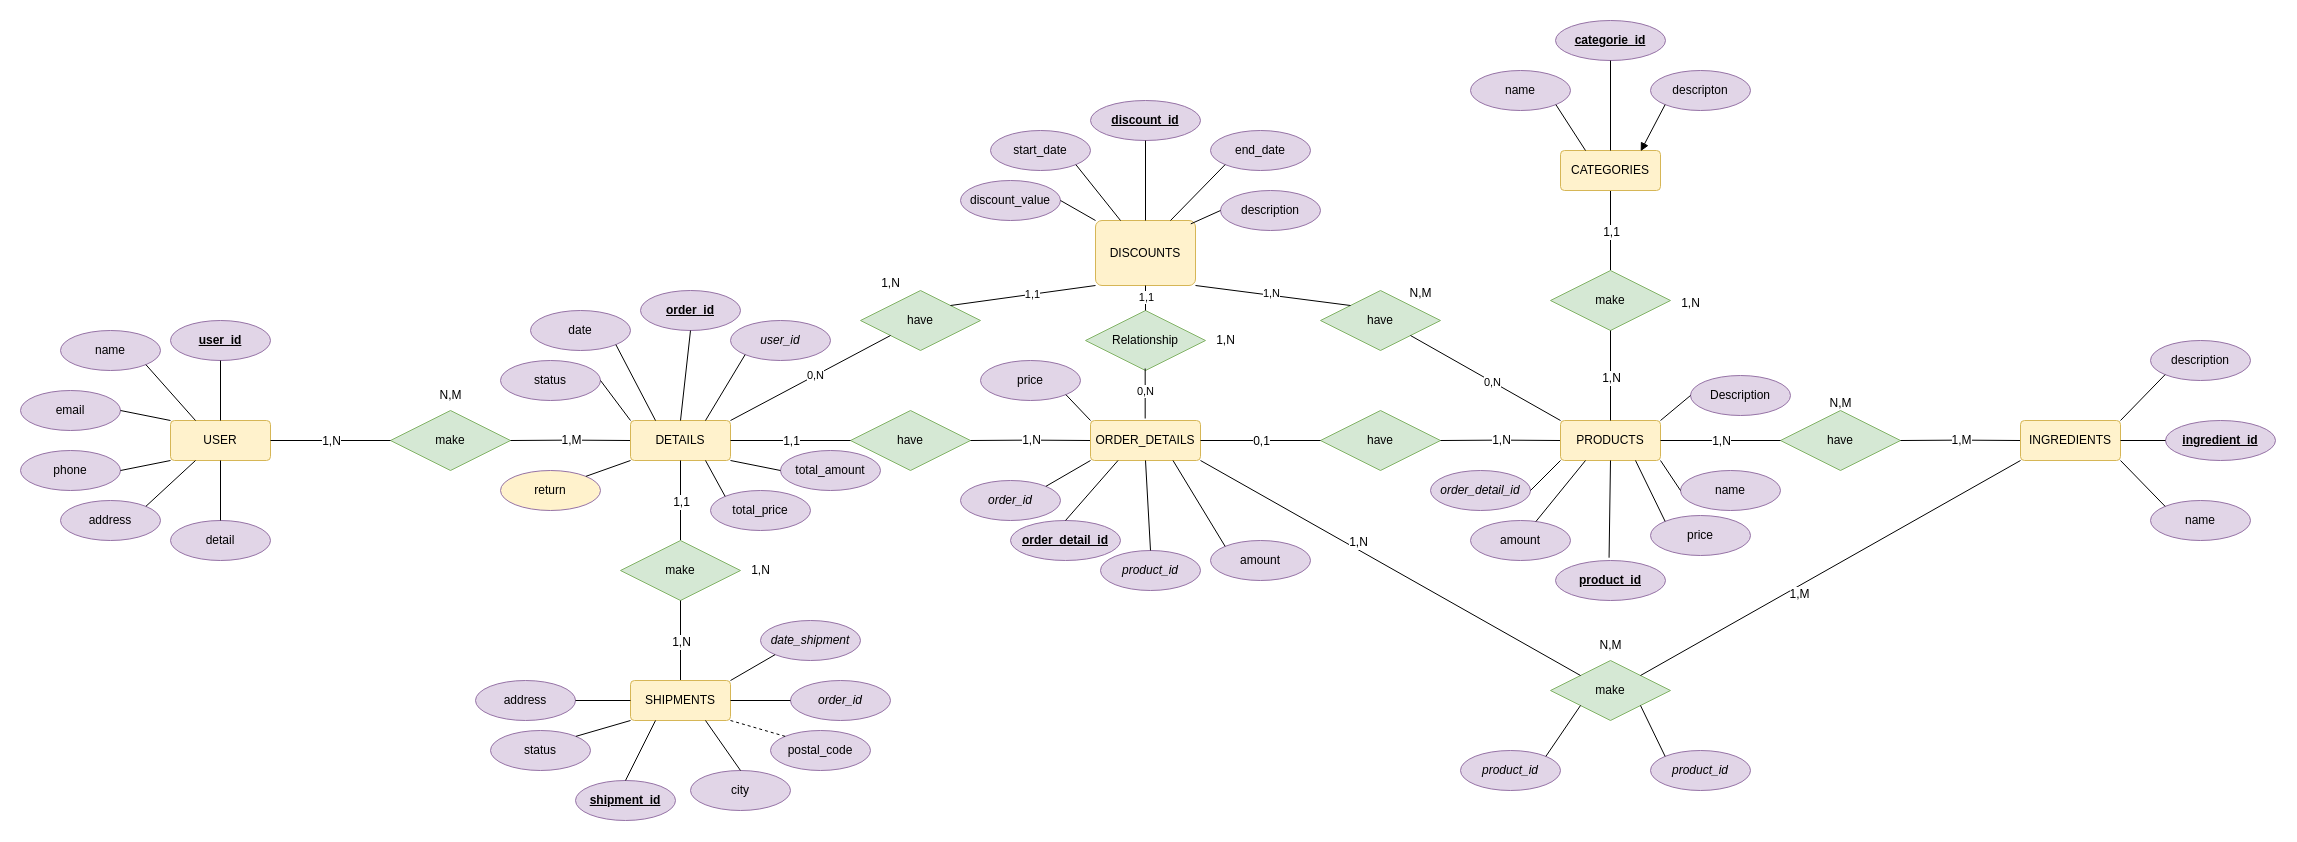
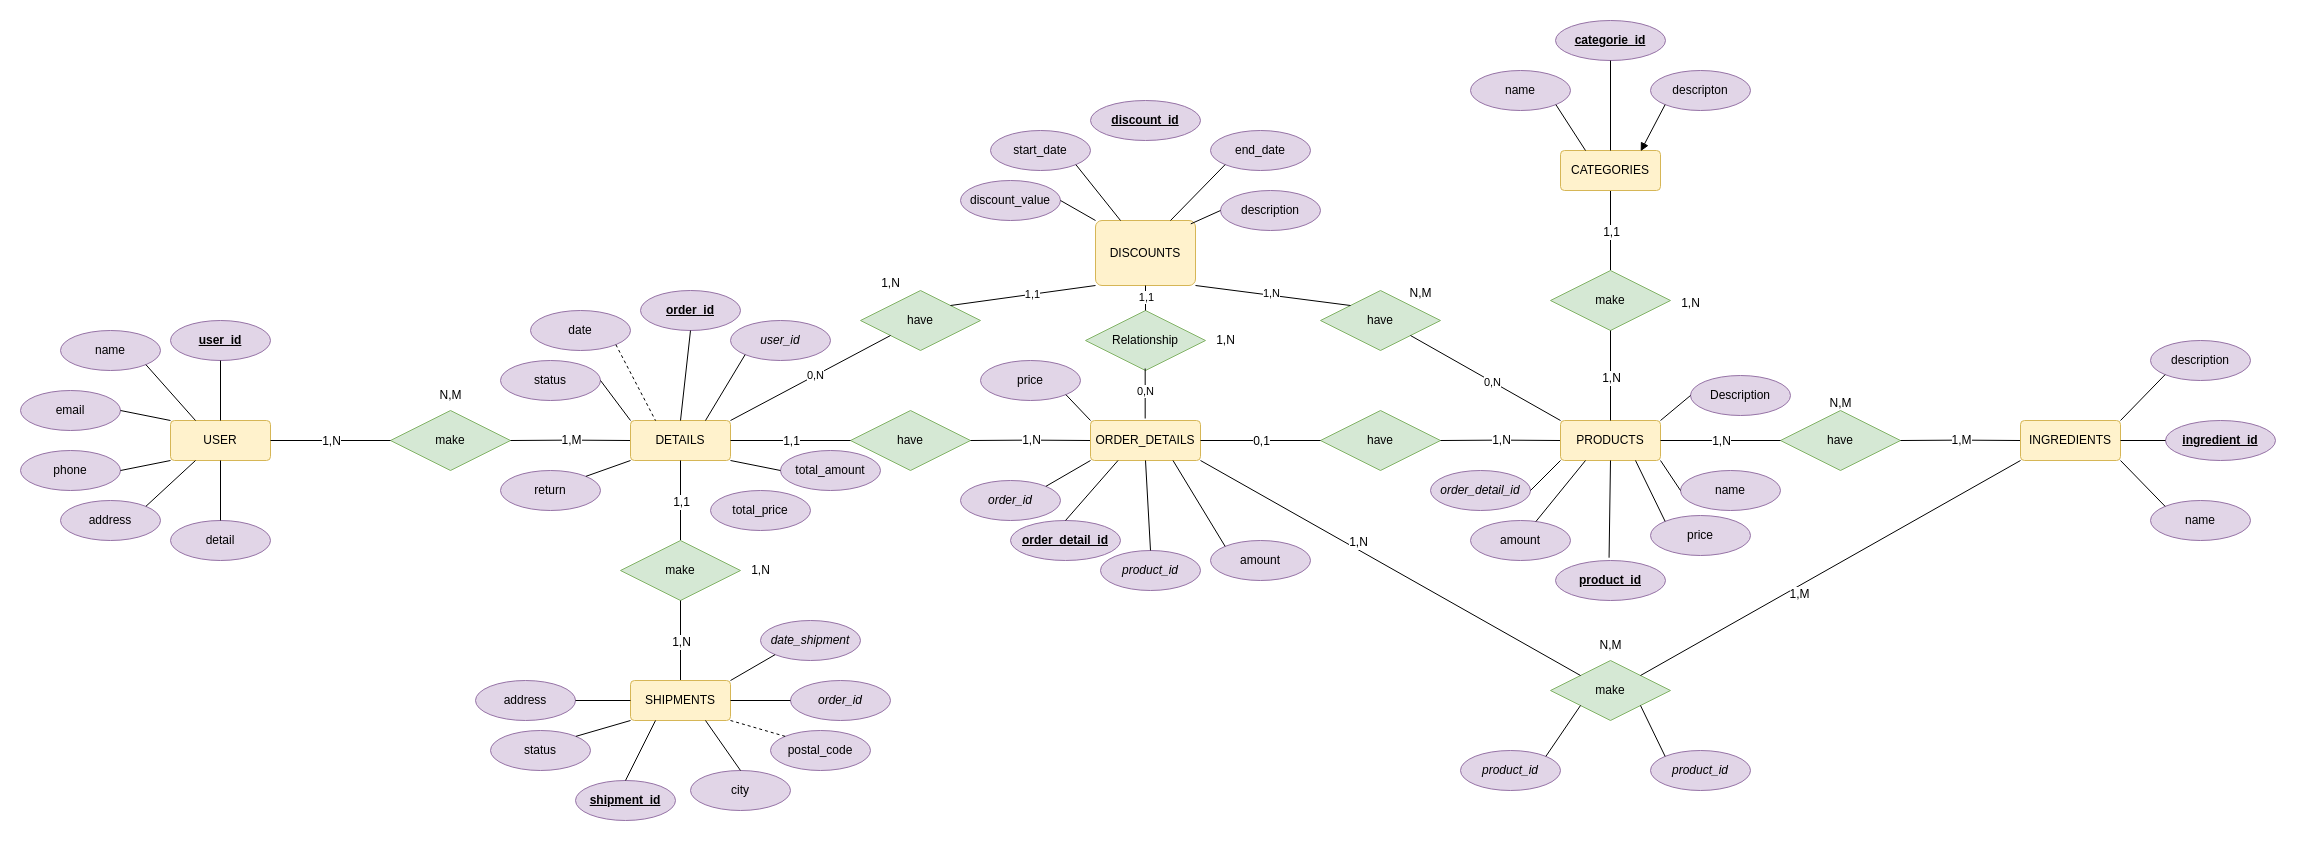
edge "discount_id" -- "DISCOUNTS": removed
edge "date" -- "DETAILS": style solid -> dashed
edge "DETAILS" -- "total_price": removed
node "return": fillcolor #fff2cc -> #e1d5e7
